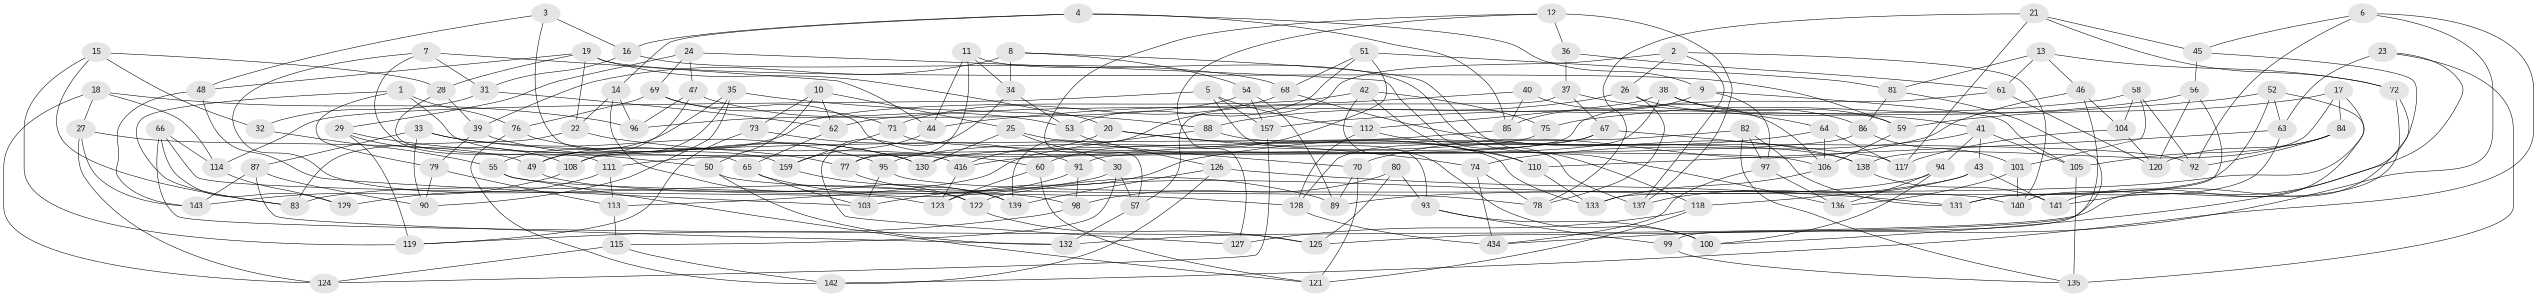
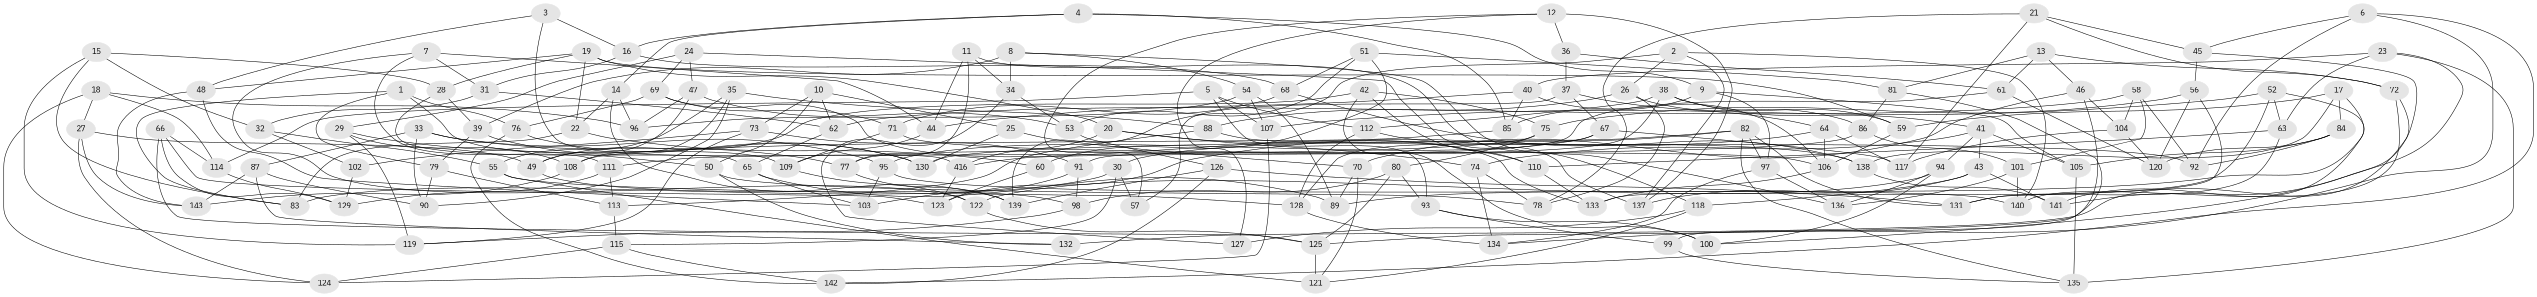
edge "23" -- "40": added
node "157": label "157" -> "107"
edge "25" -- "30": now "82" -- "30"
edge "75" -- "80": added
node "102": added
node "159": label "159" -> "109"
edge "57" -- "132": removed
node "434": label "434" -> "134"
edge "60" -- "121": now "125" -- "121"
